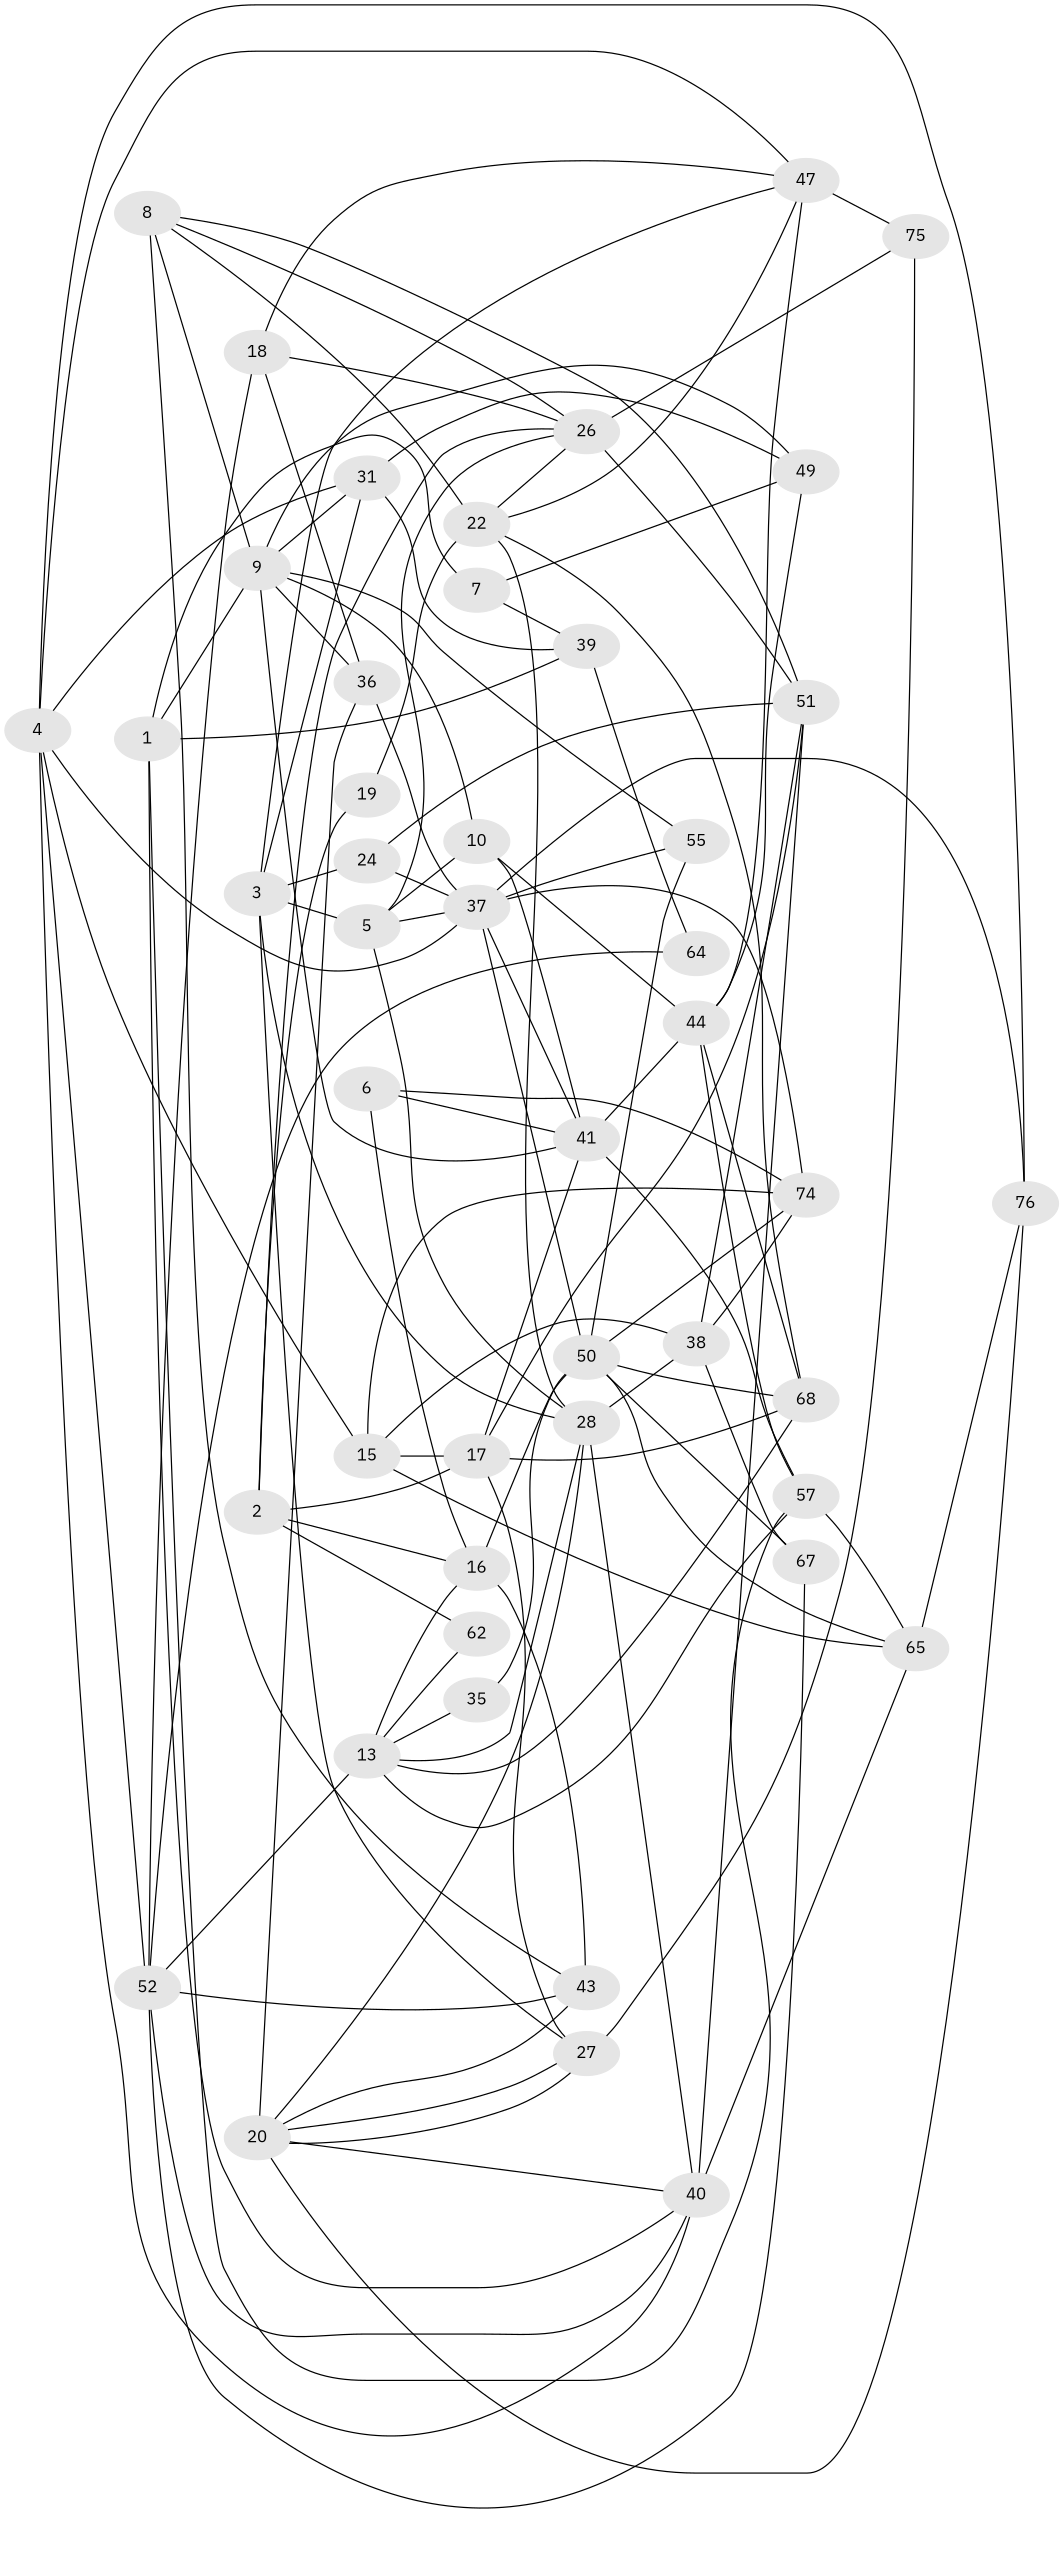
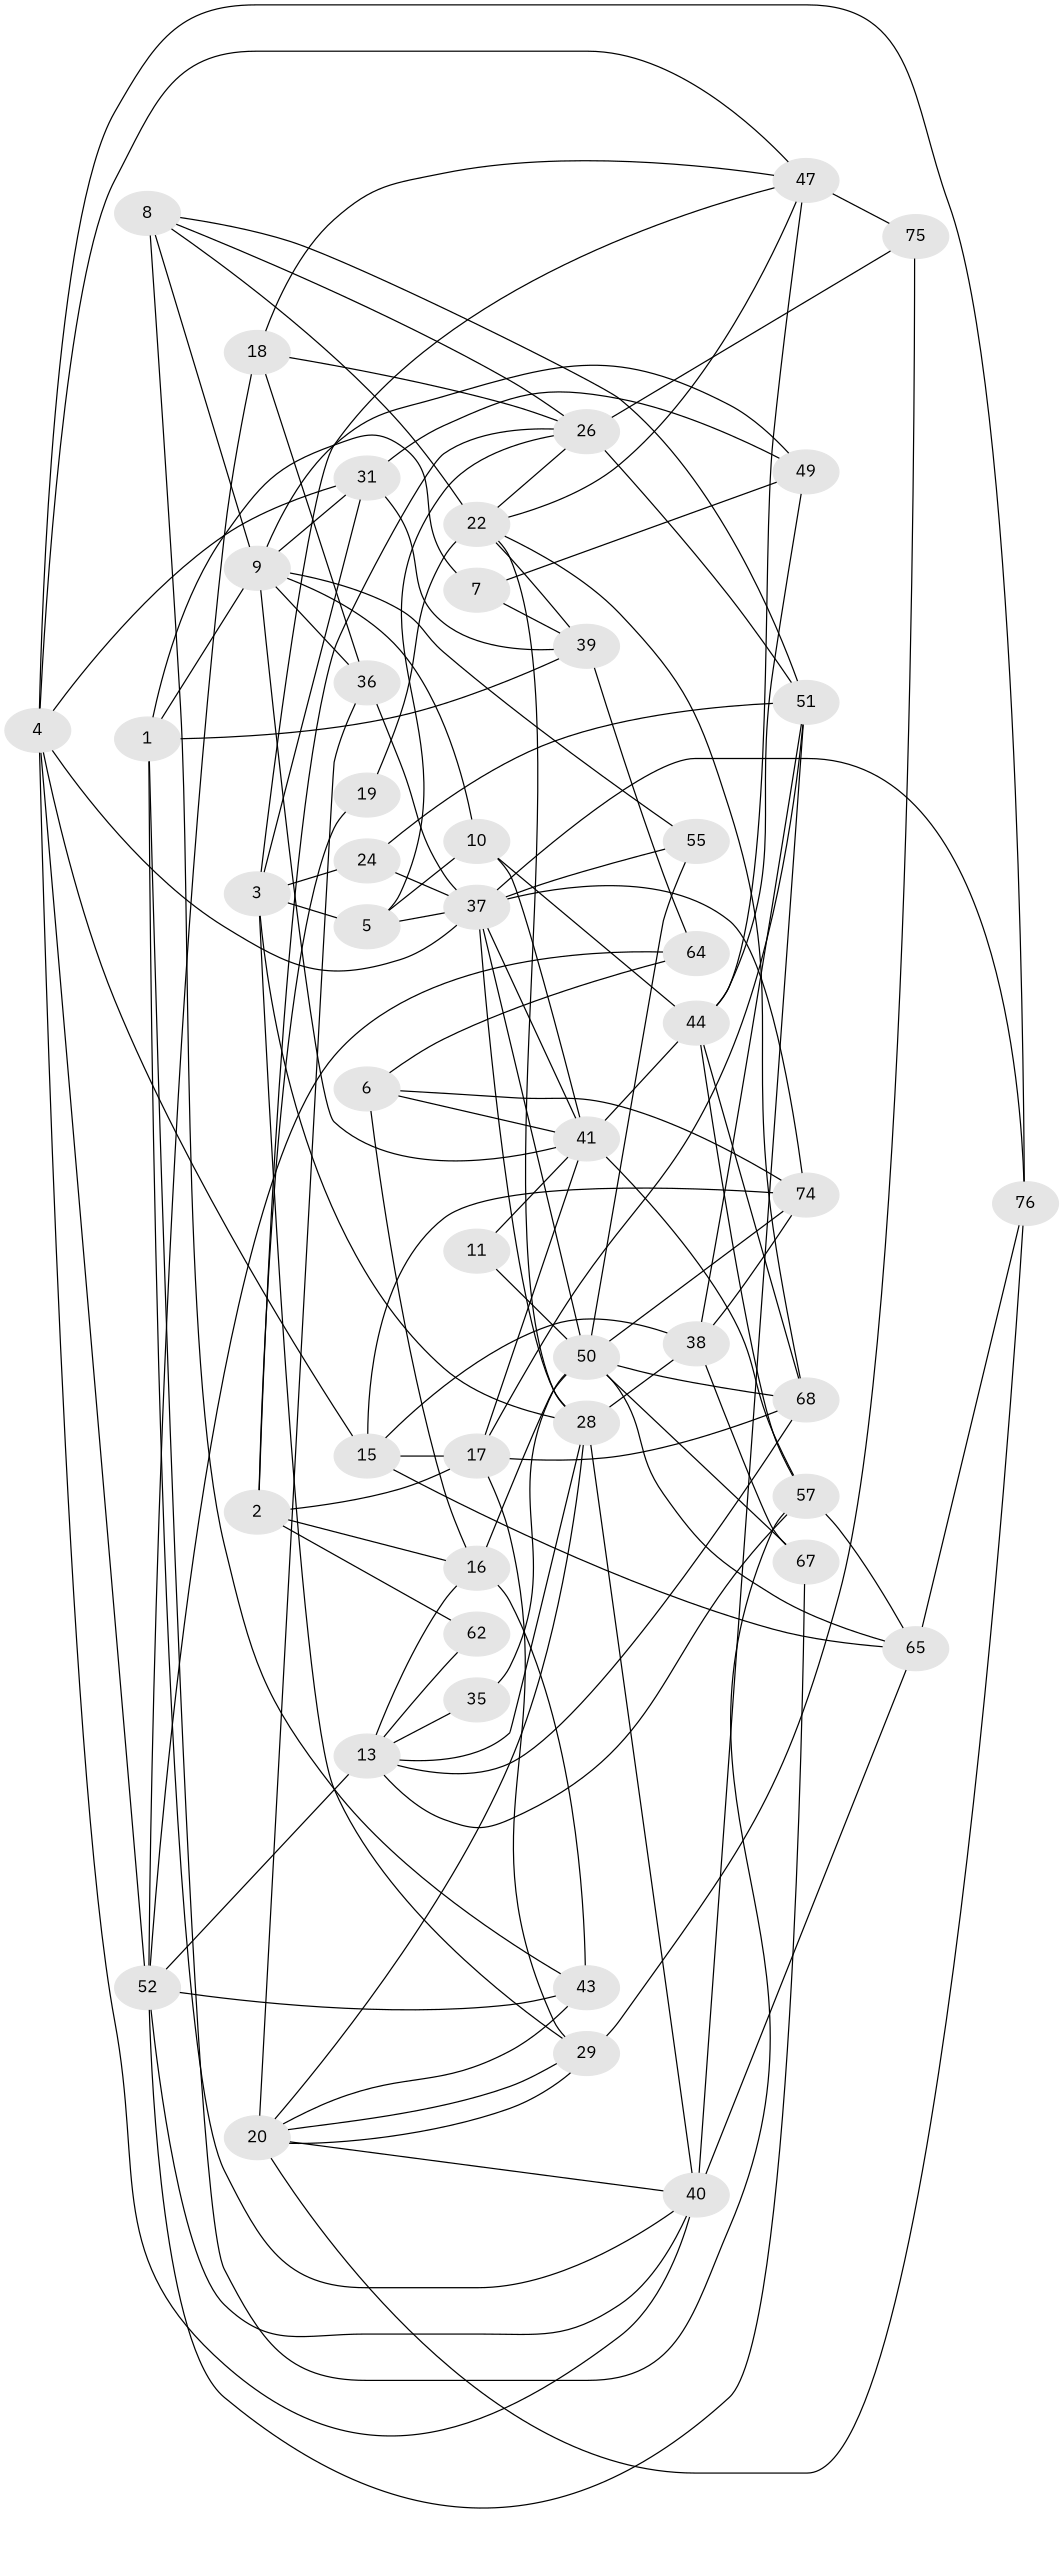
edge "22" -- "39": added
edge "64" -- "6": added
edge "5" -- "28": now "37" -- "28"
node "11": added
node "27": label "27" -> "29"
